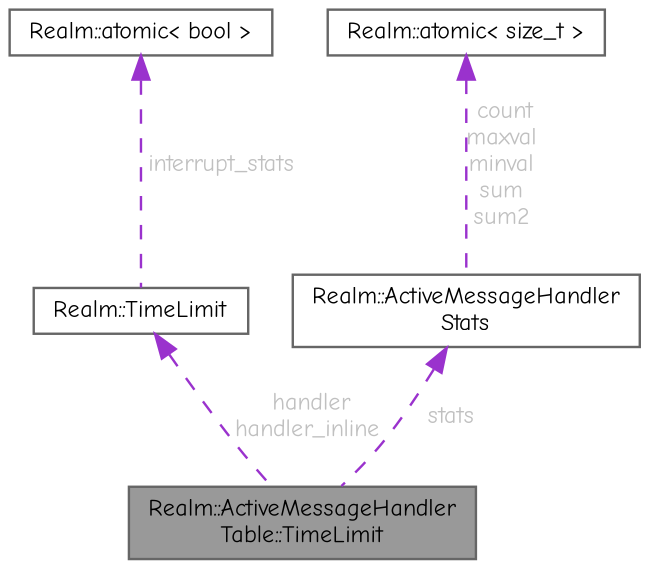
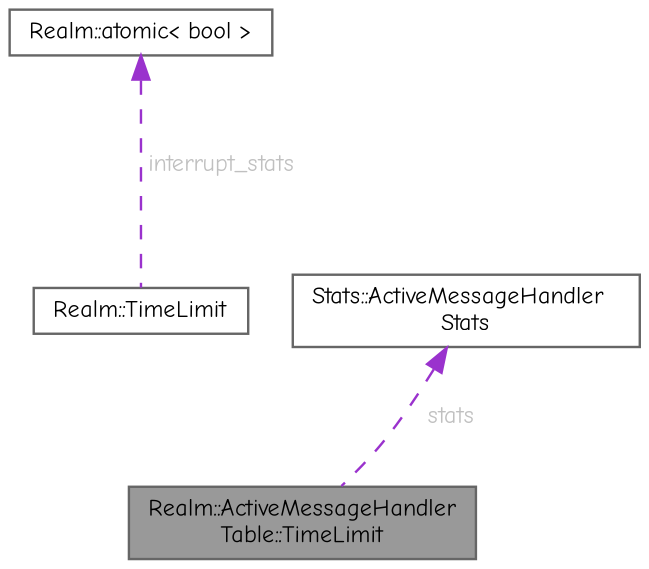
node "Realm::atomic< size_t >": removed
node "Realm::ActiveMessageHandler Stats": label "Realm::ActiveMessageHandler Stats" -> "Stats::ActiveMessageHandler Stats"
edge "Realm::ActiveMessageHandler Table::TimeLimit" -> "Realm::TimeLimit": removed, label "handler handler_inline"
